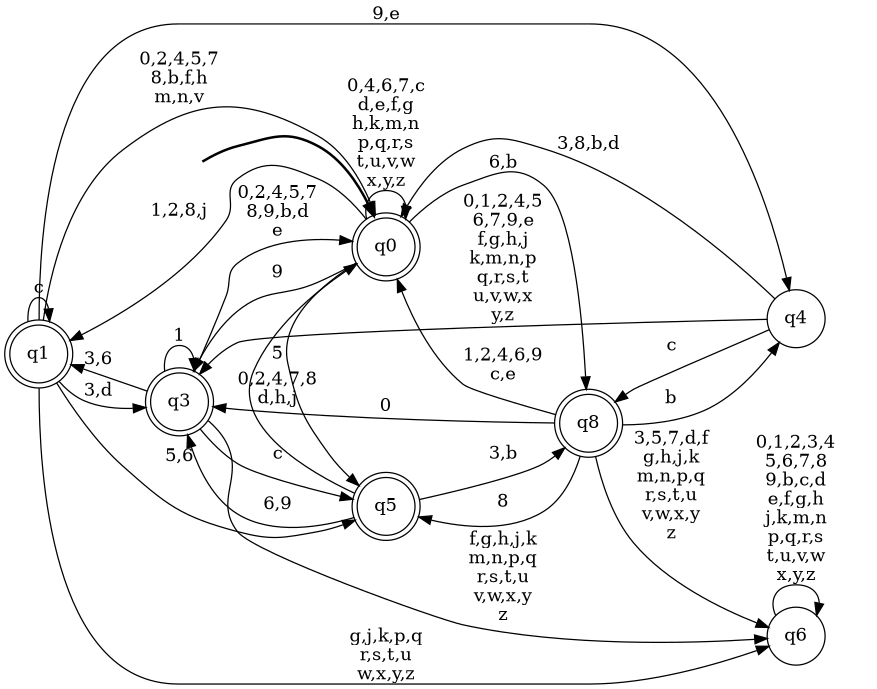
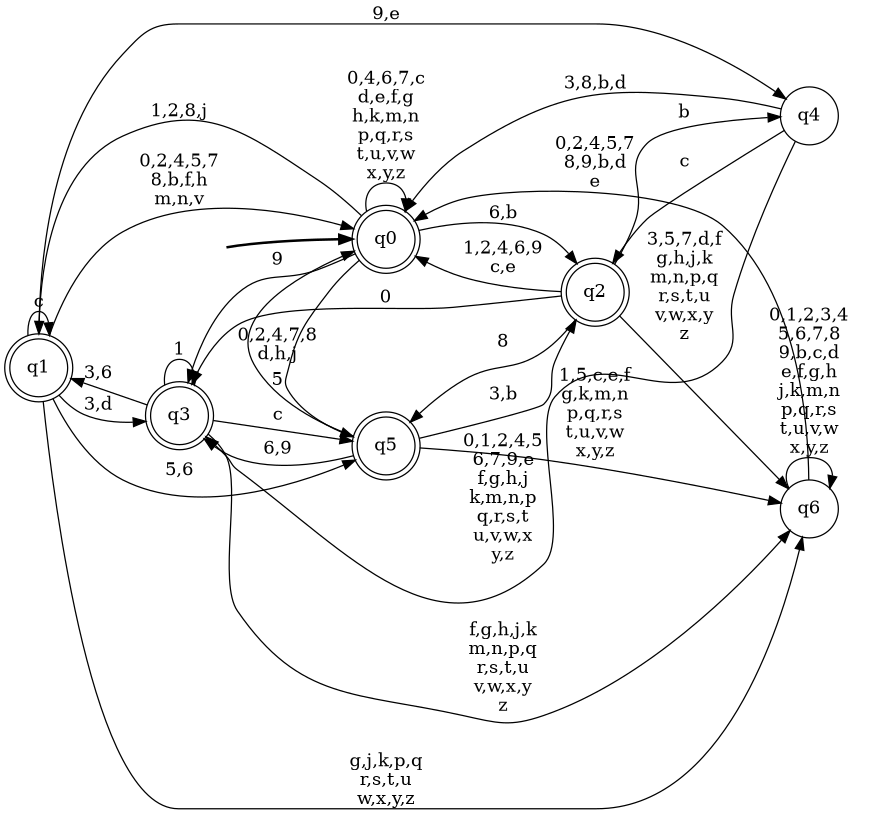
edge "q3" -> "q0": now "q6" -> "q0"
node "q8": label "q8" -> "q2"
edge "q5" -> "q6": added, label "1,5,c,e,f g,k,m,n p,q,r,s t,u,v,w x,y,z"
